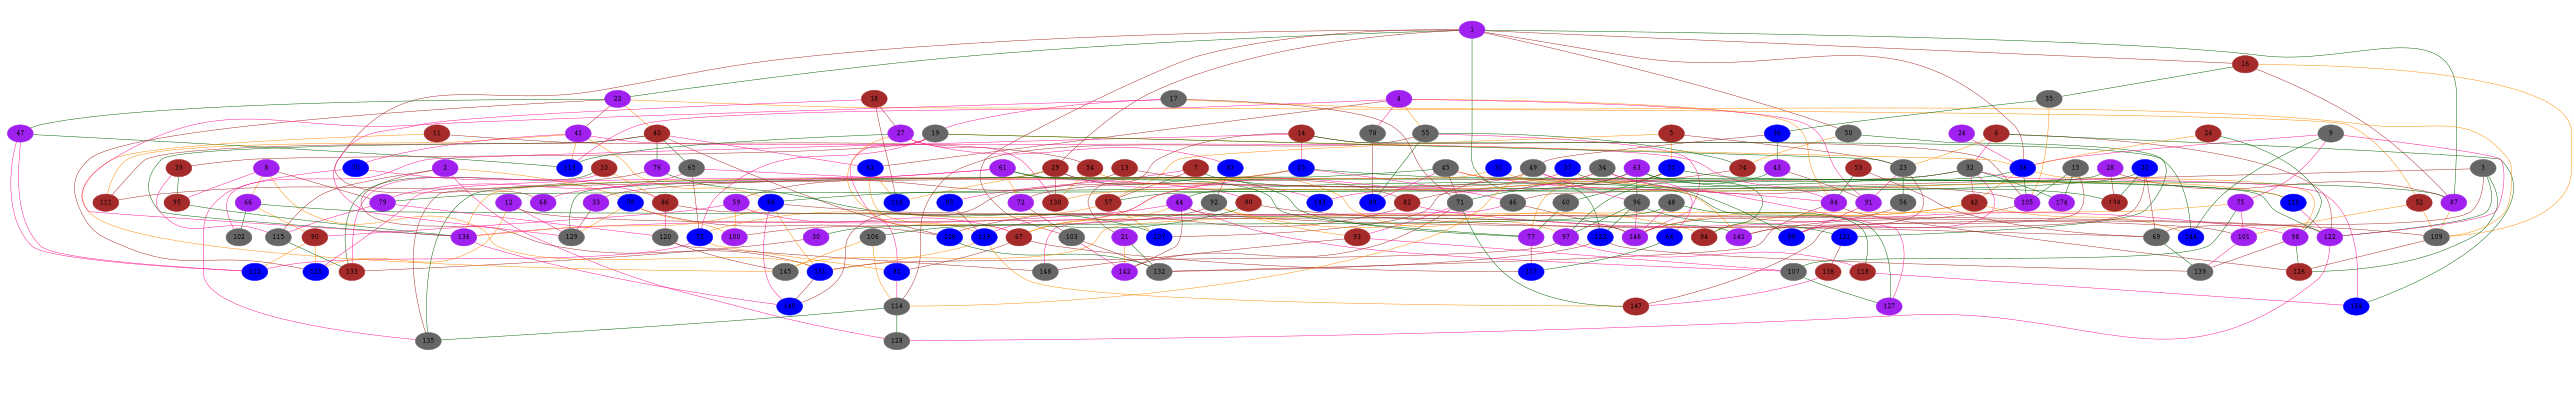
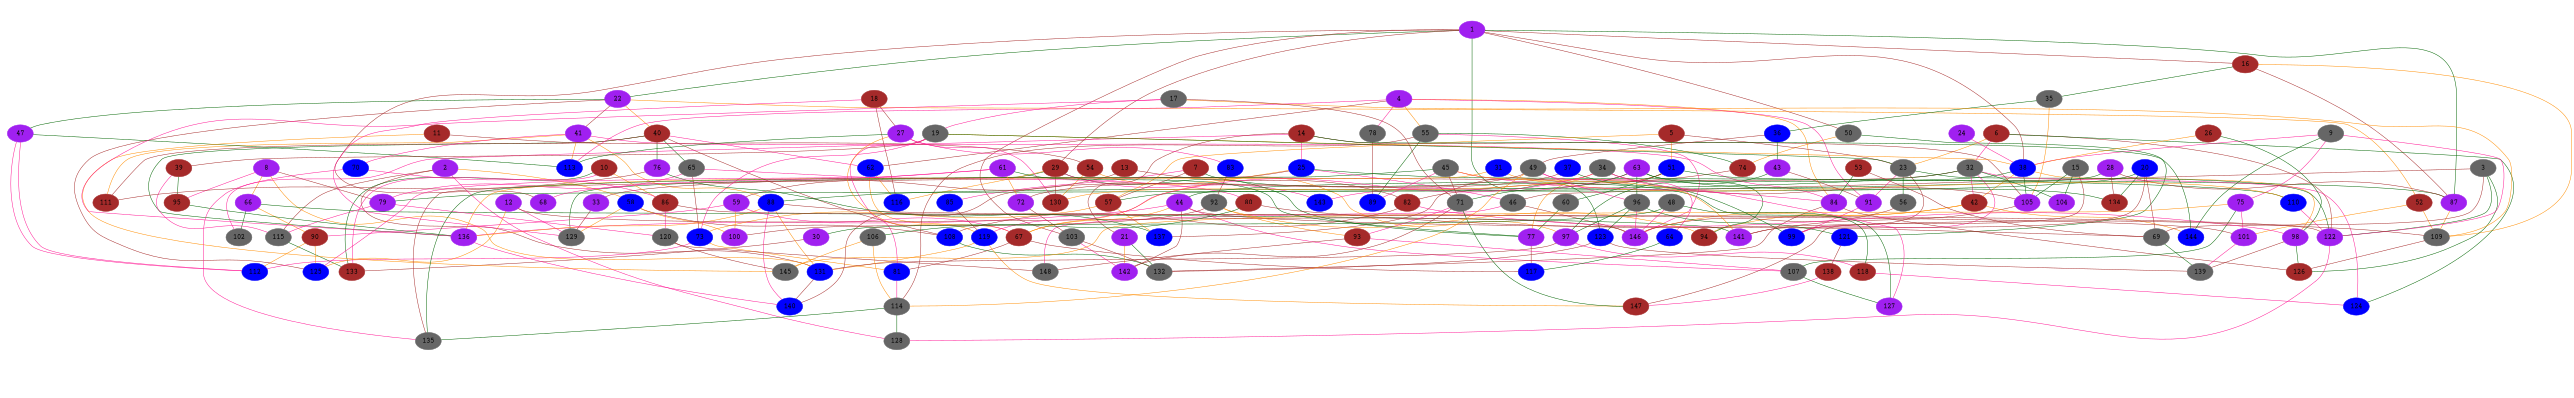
edge "61" -- "122": now "23" -- "122"
node "174": label "174" -> "104"
